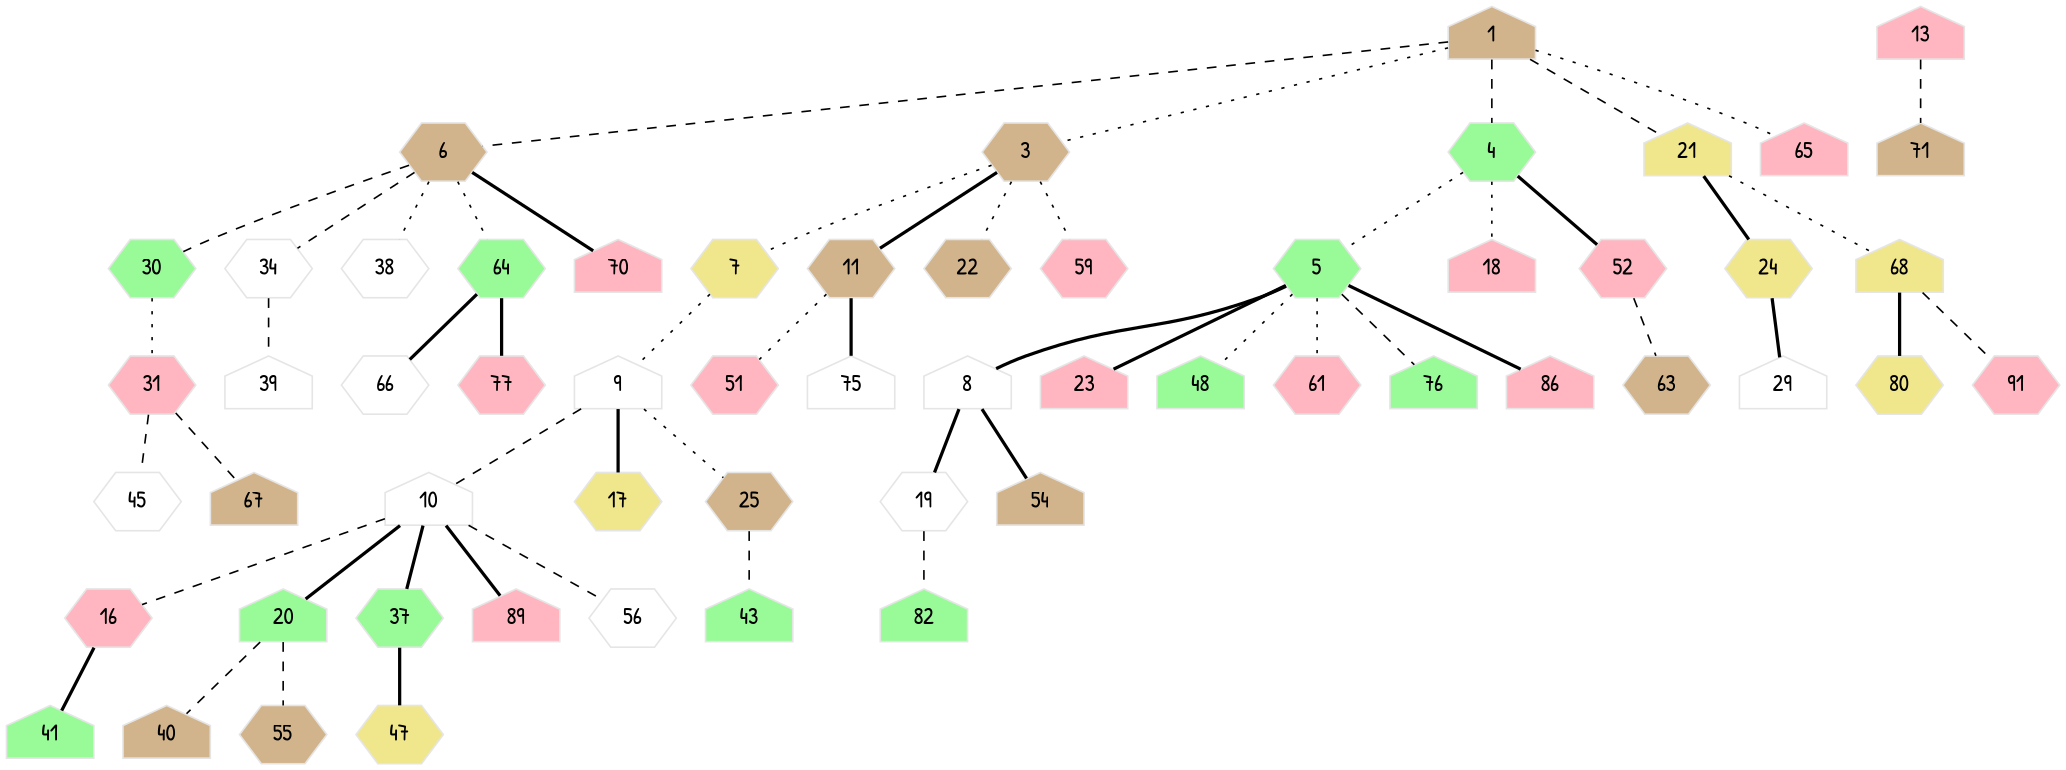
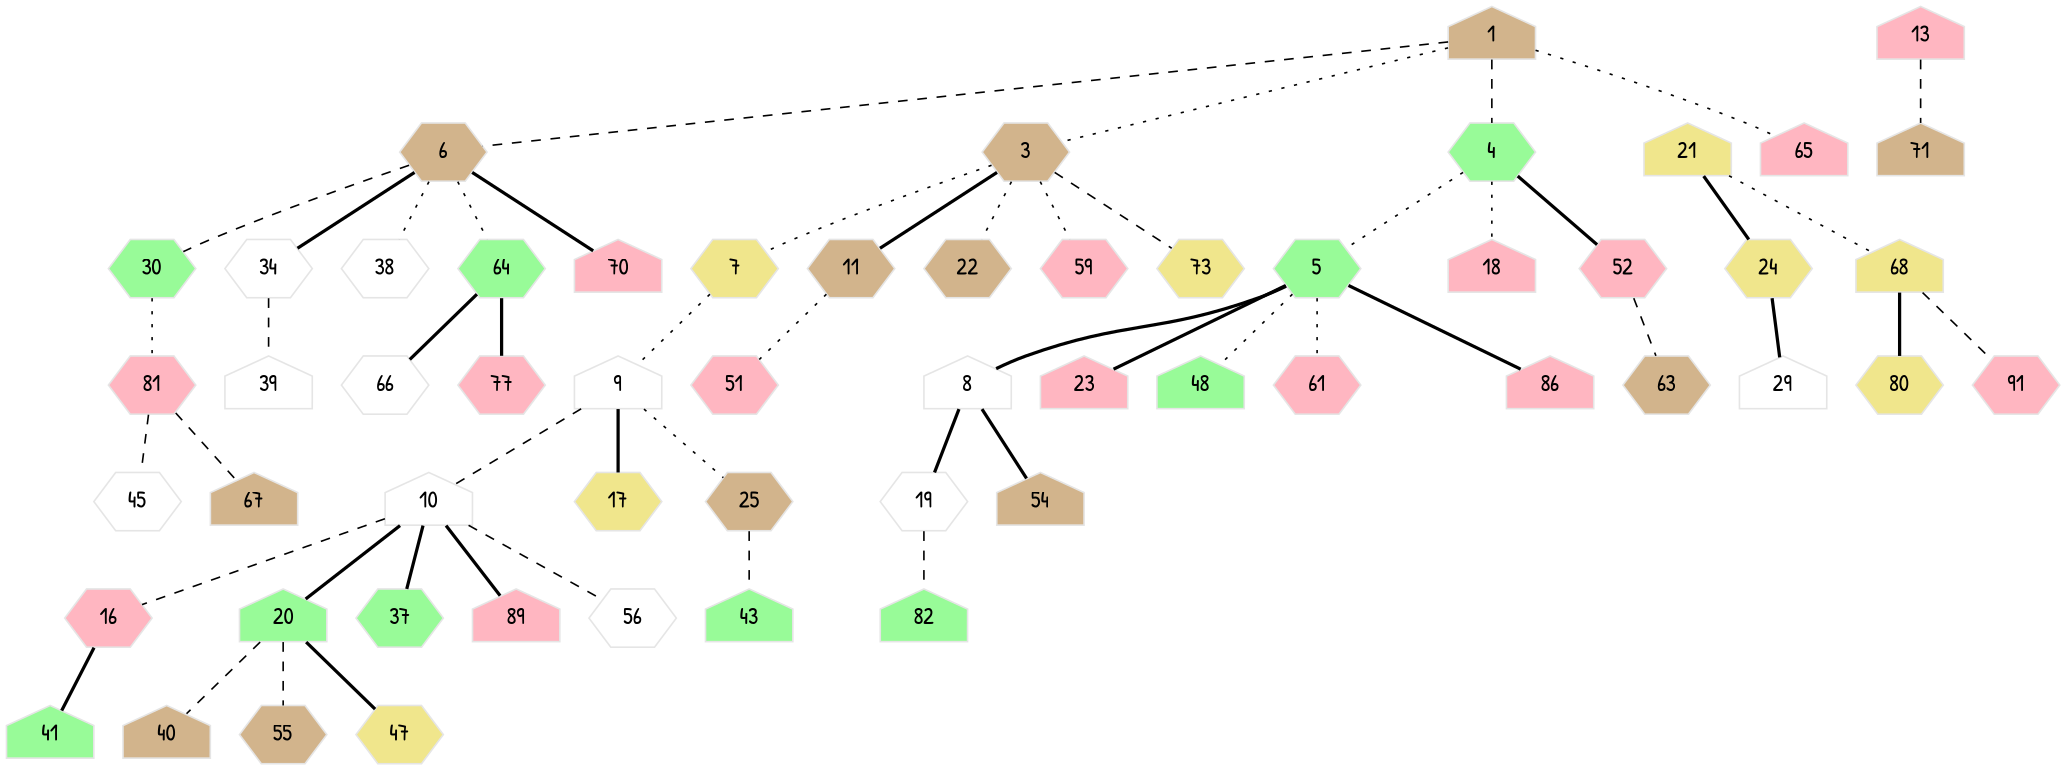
edge "1" -- "21": removed
edge "6" -- "34": style dashed -> bold
node "73": added
node "31": label "31" -> "81"
node "75": removed
node "76": removed
edge "37" -- "47": now "20" -- "47"
